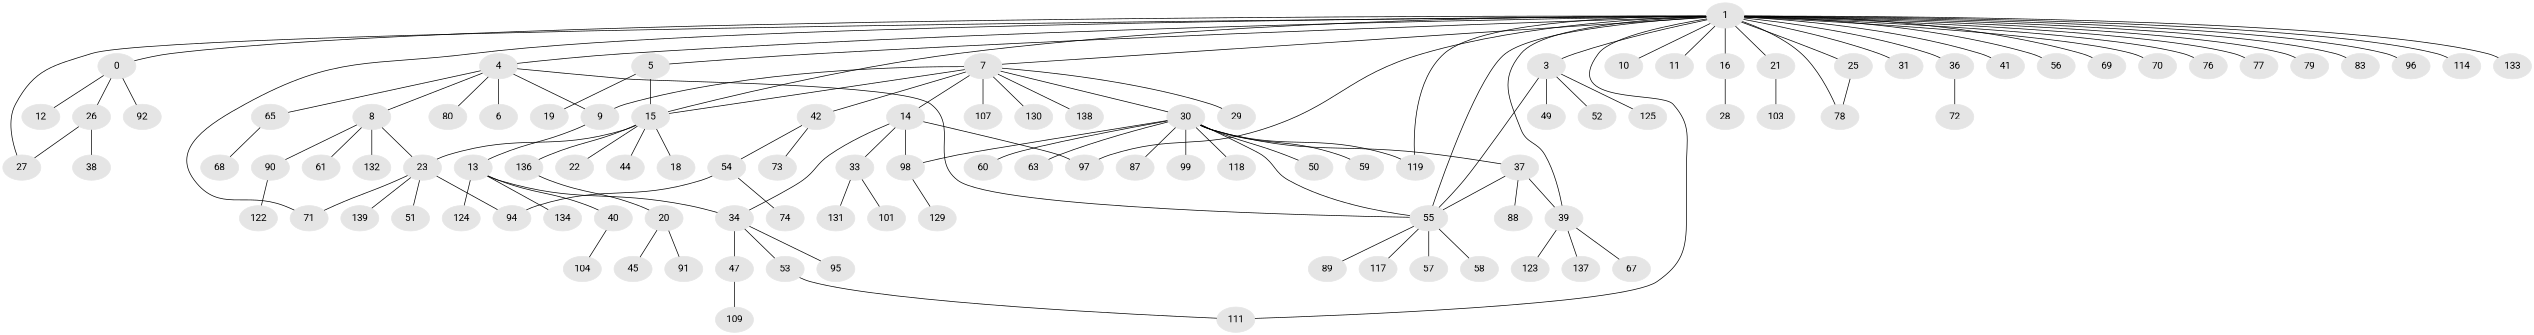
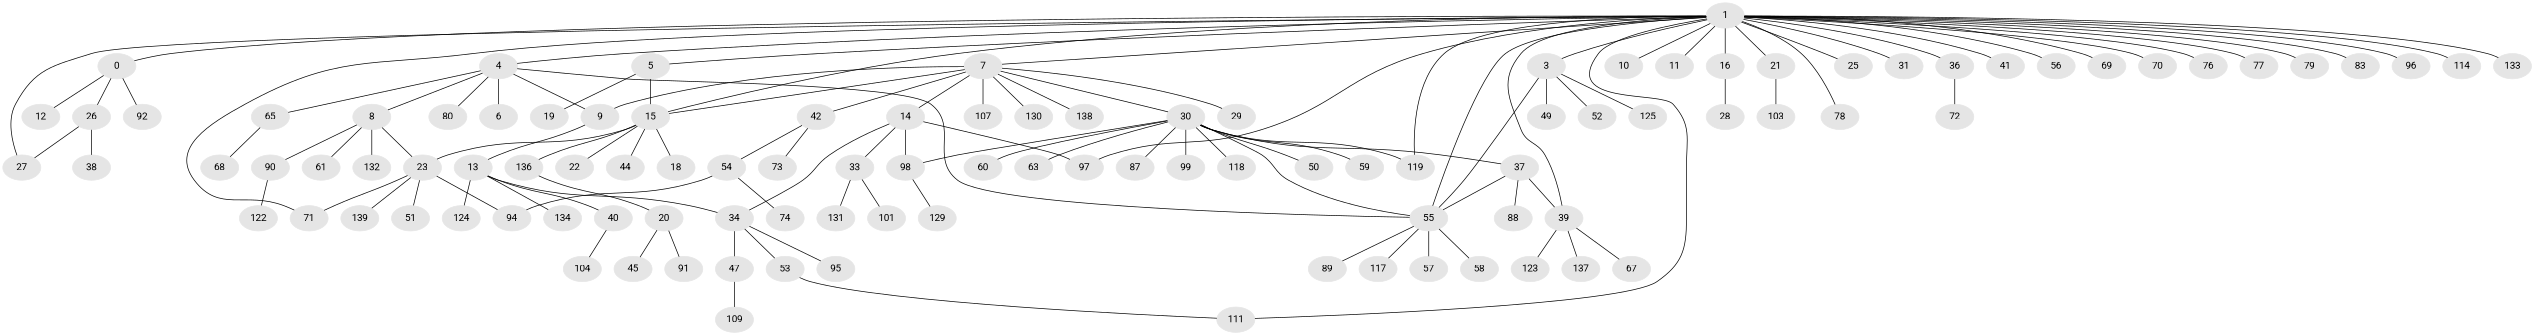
edge "25" -- "78": removed
